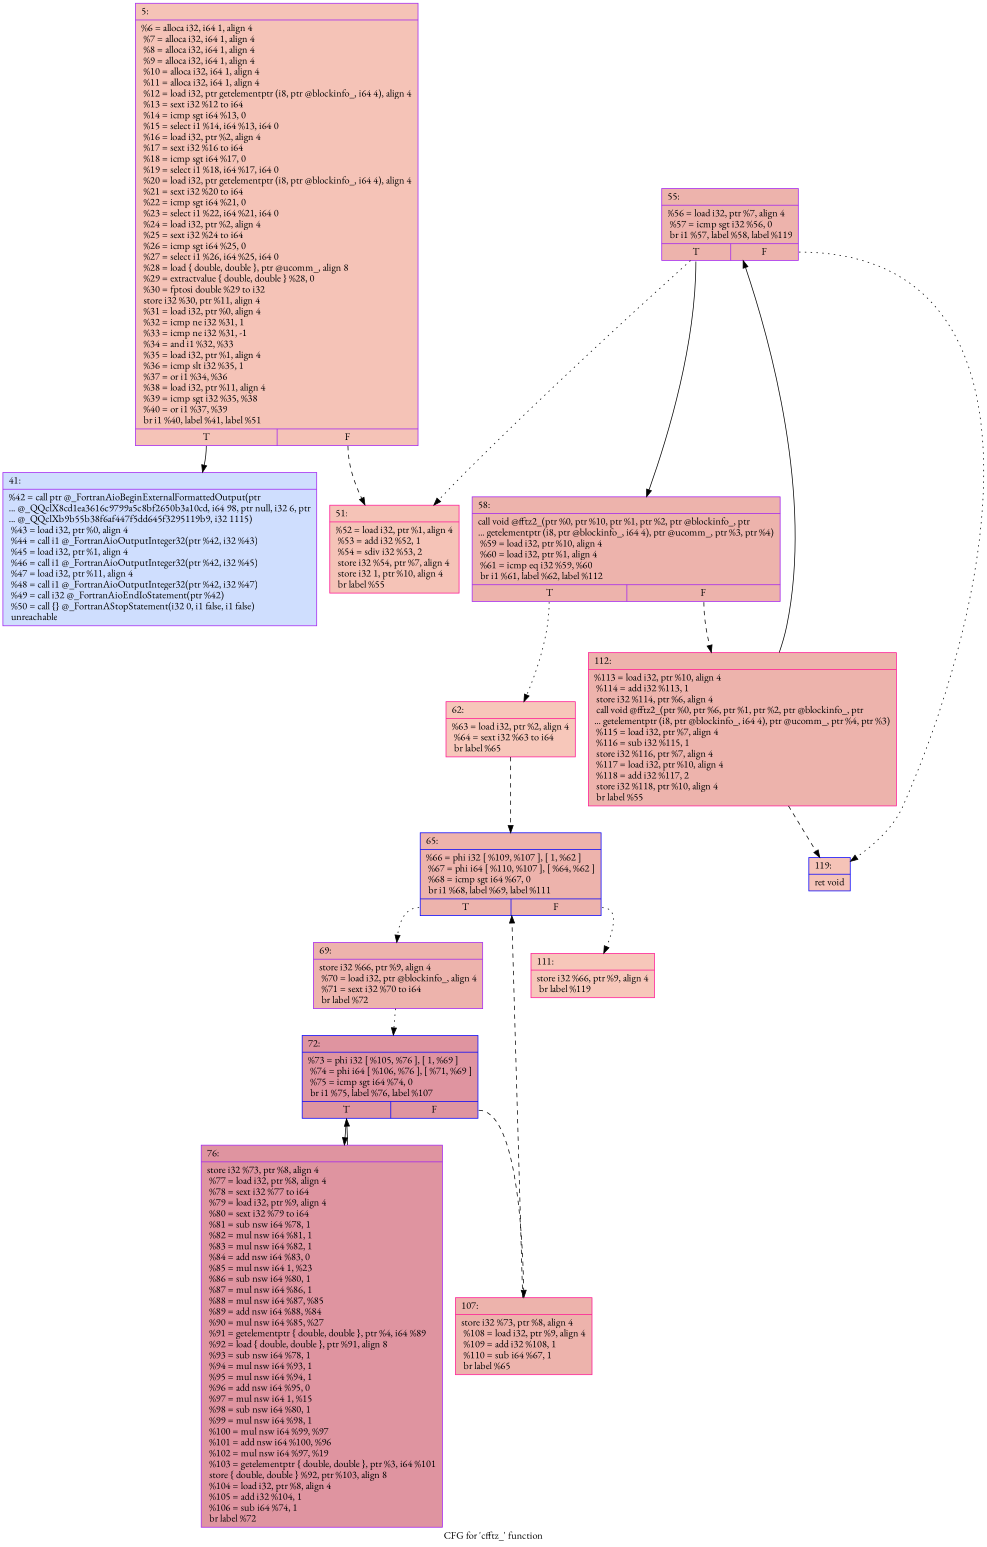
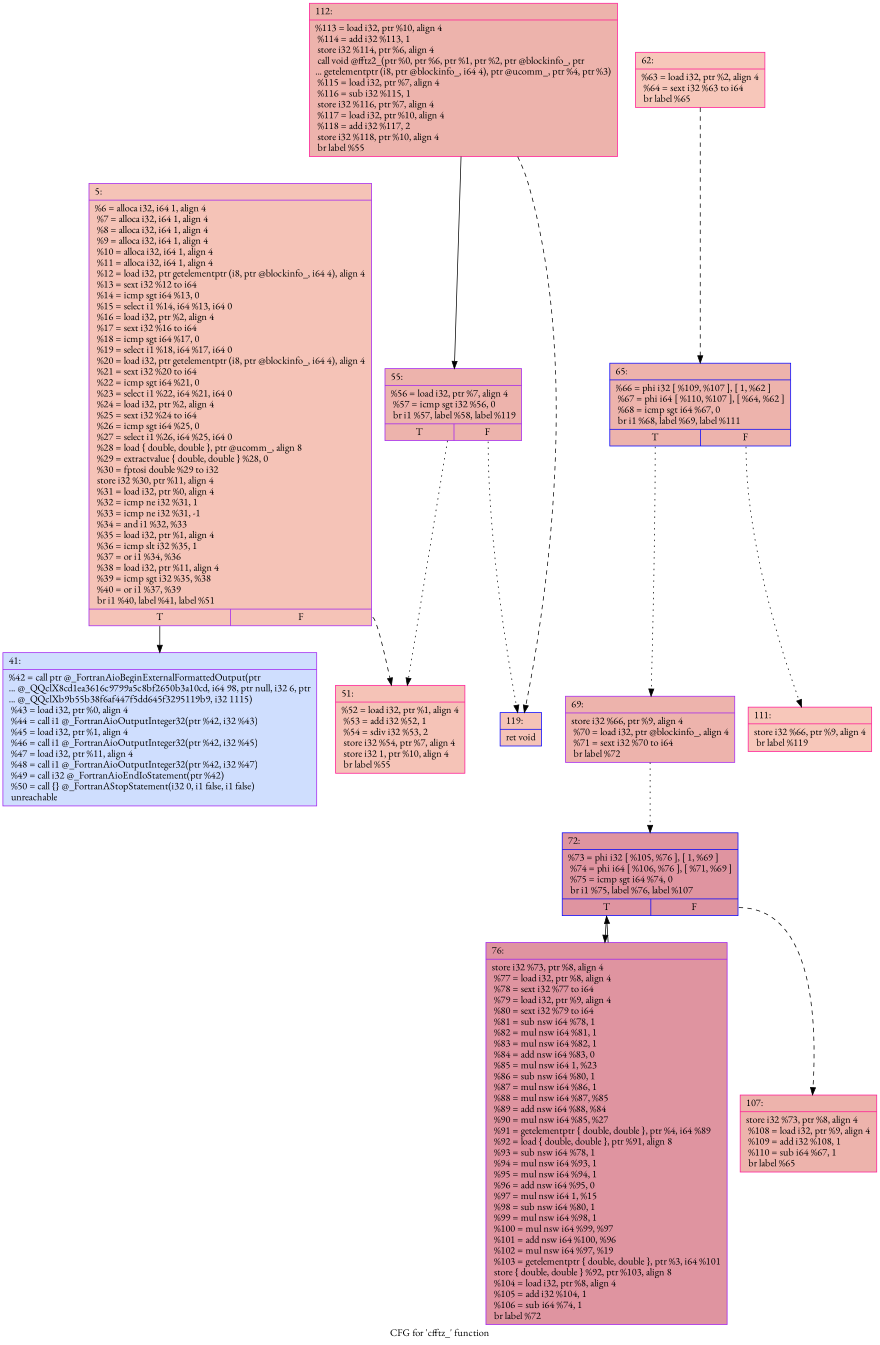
node "58:": removed
edge "107:" -> "65:": removed
